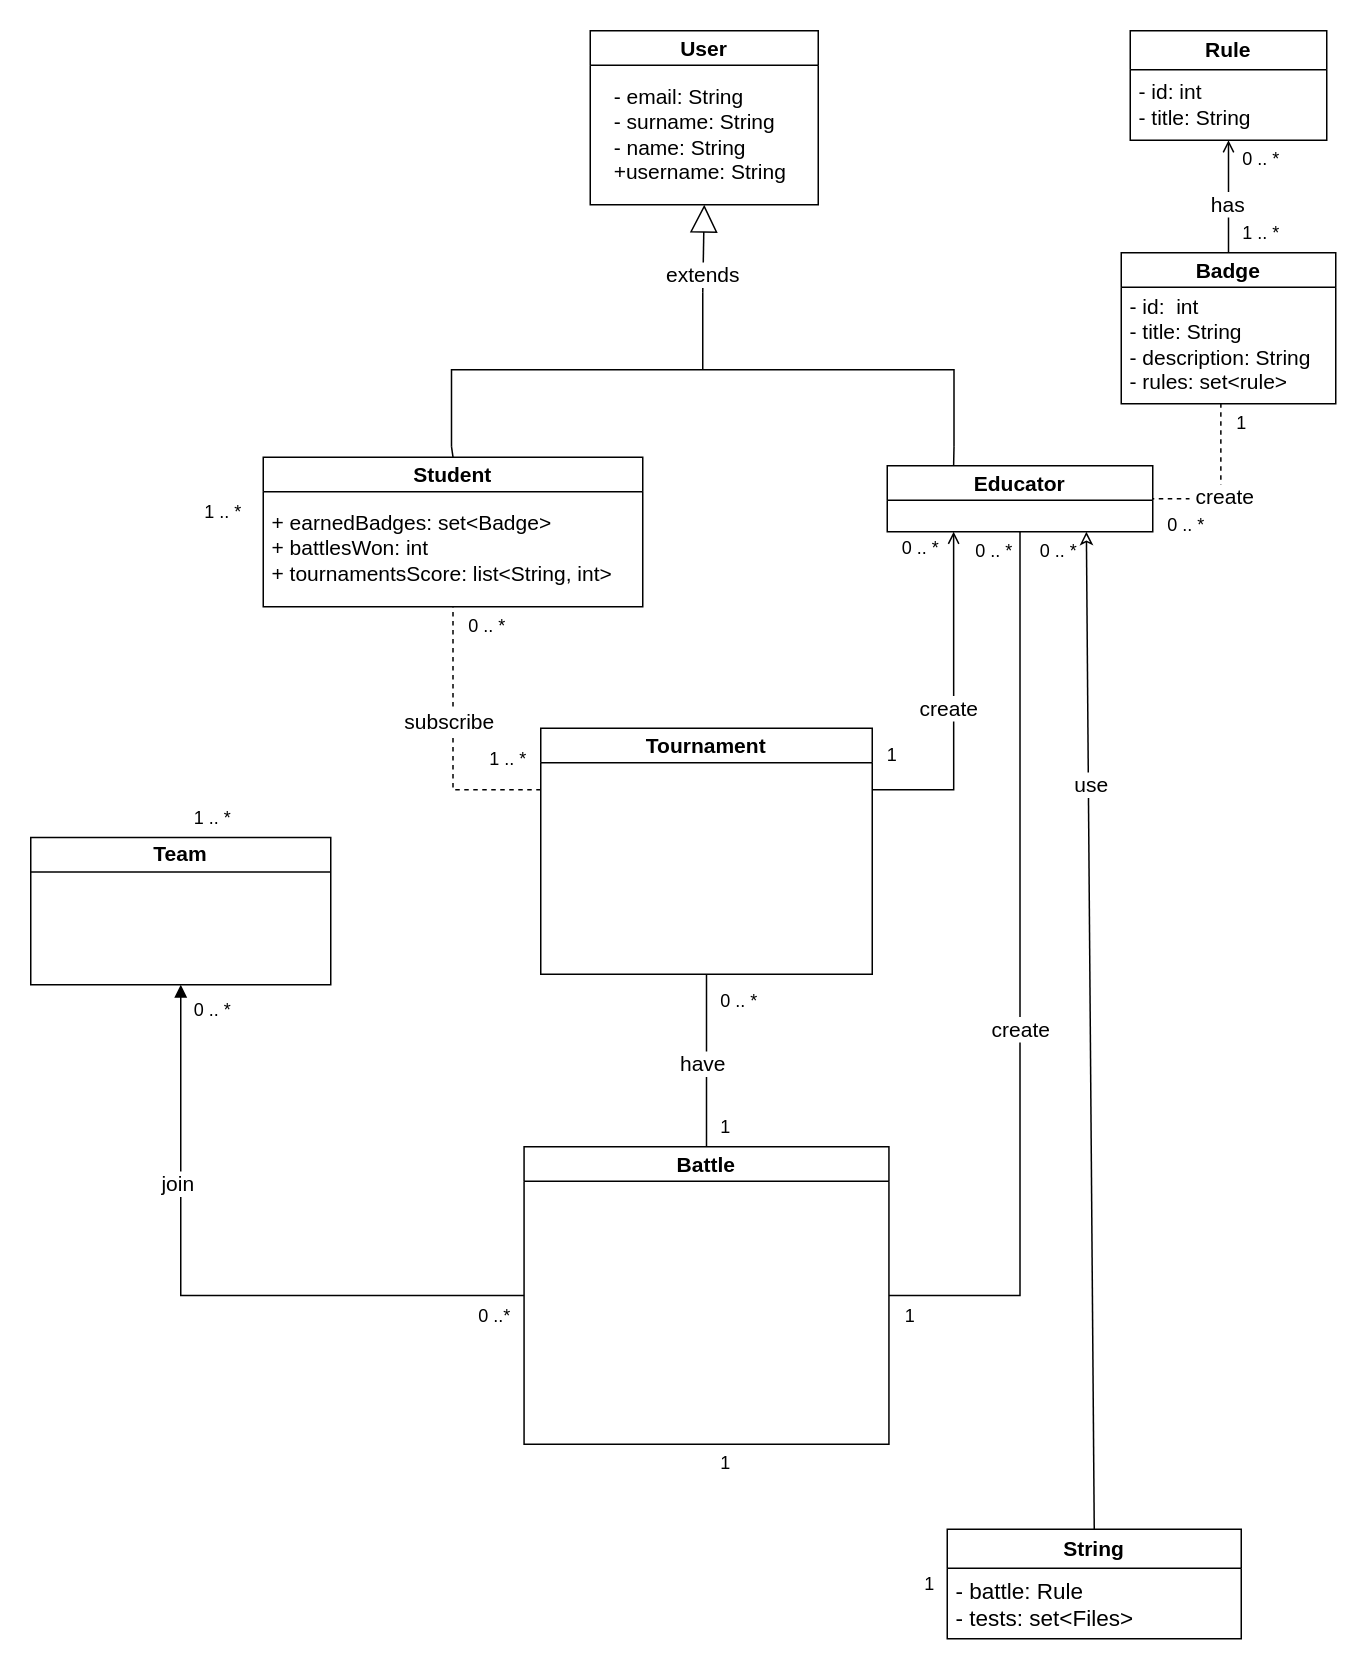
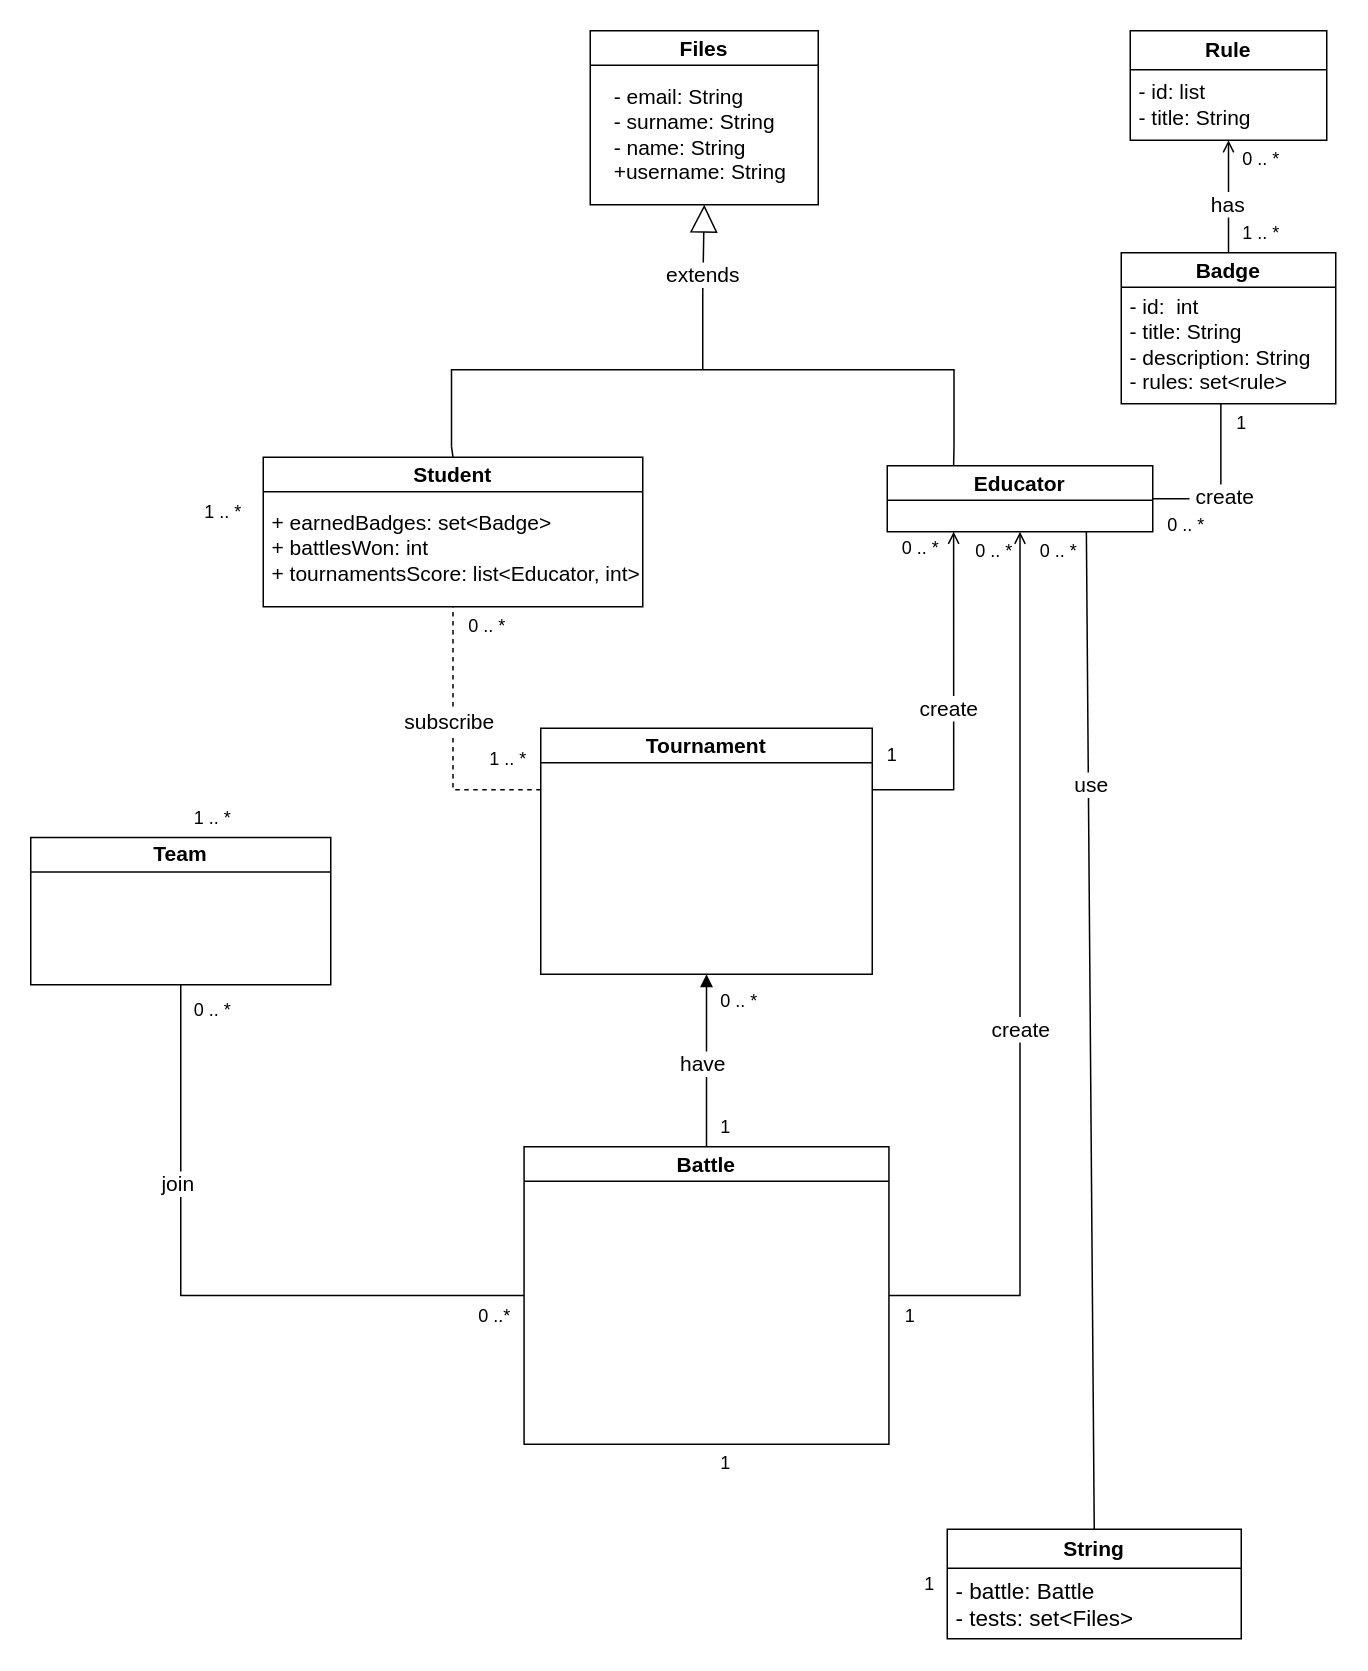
node "User": label "User" -> "Files"
node "- id: int - title: String": label "- id: int - title: String" -> "- id: list - title: String"
edge "- id: int - title: String - description: String - rules: set<rule>" -- "Educator": style dashed -> solid
edge "Educator" -- "Battle": arrowhead none -> open
edge "String" -> "Educator": arrowhead classic -> none
node "+ earnedBadges: set<Badge> + battlesWon: int + tournamentsScore: list<String, int>": label "+ earnedBadges: set<Badge> + battlesWon: int + tournamentsScore: list<String, int>" -> "+ earnedBadges: set<Badge> + battlesWon: int + tournamentsScore: list<Educator, int>"
edge "Tournament" -- "Battle": arrowhead none -> block
edge "Battle" -> "Team": arrowhead block -> none
node "- battle: Rule - tests: set<Files>": label "- battle: Rule - tests: set<Files>" -> "- battle: Battle - tests: set<Files>"
